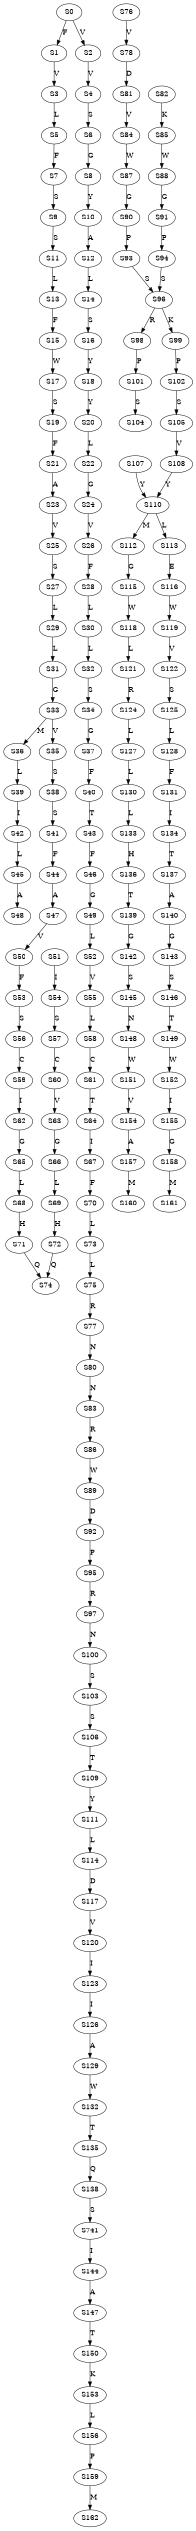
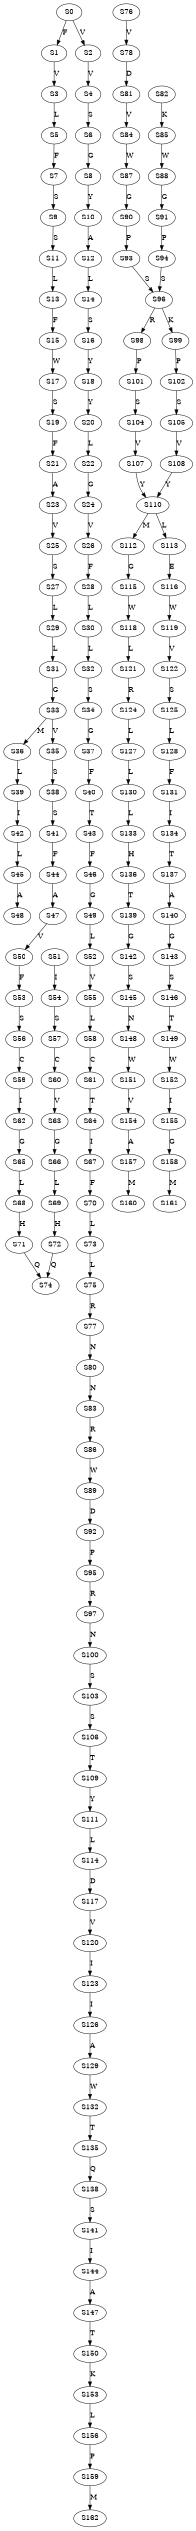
edge "S104" -> "S107": added, label "V"
node "S741": label "S741" -> "S141"
